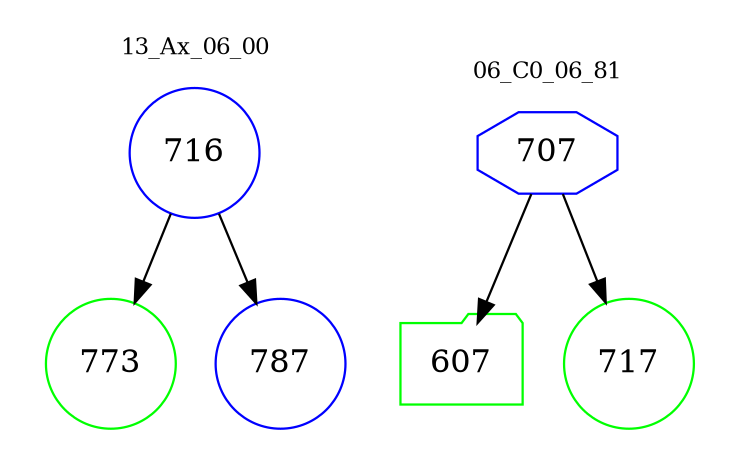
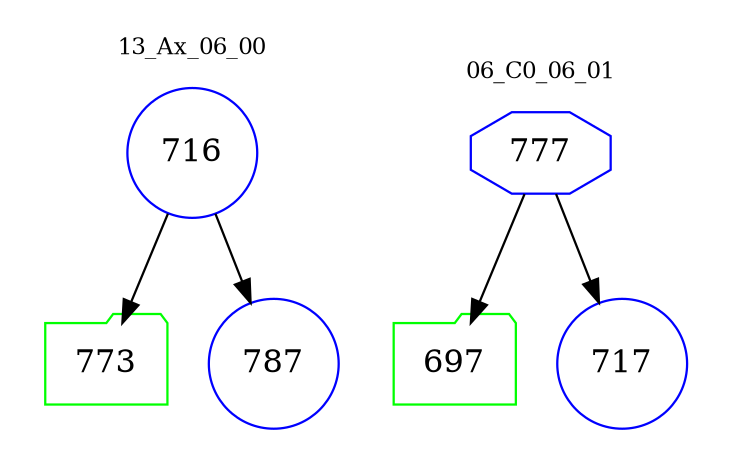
cluster "06_C0_06_81": label "06_C0_06_81" -> "06_C0_06_01"
node "707": label "707" -> "777"
node "773": shape circle -> folder
node "607": label "607" -> "697"
node "717": color green -> blue
